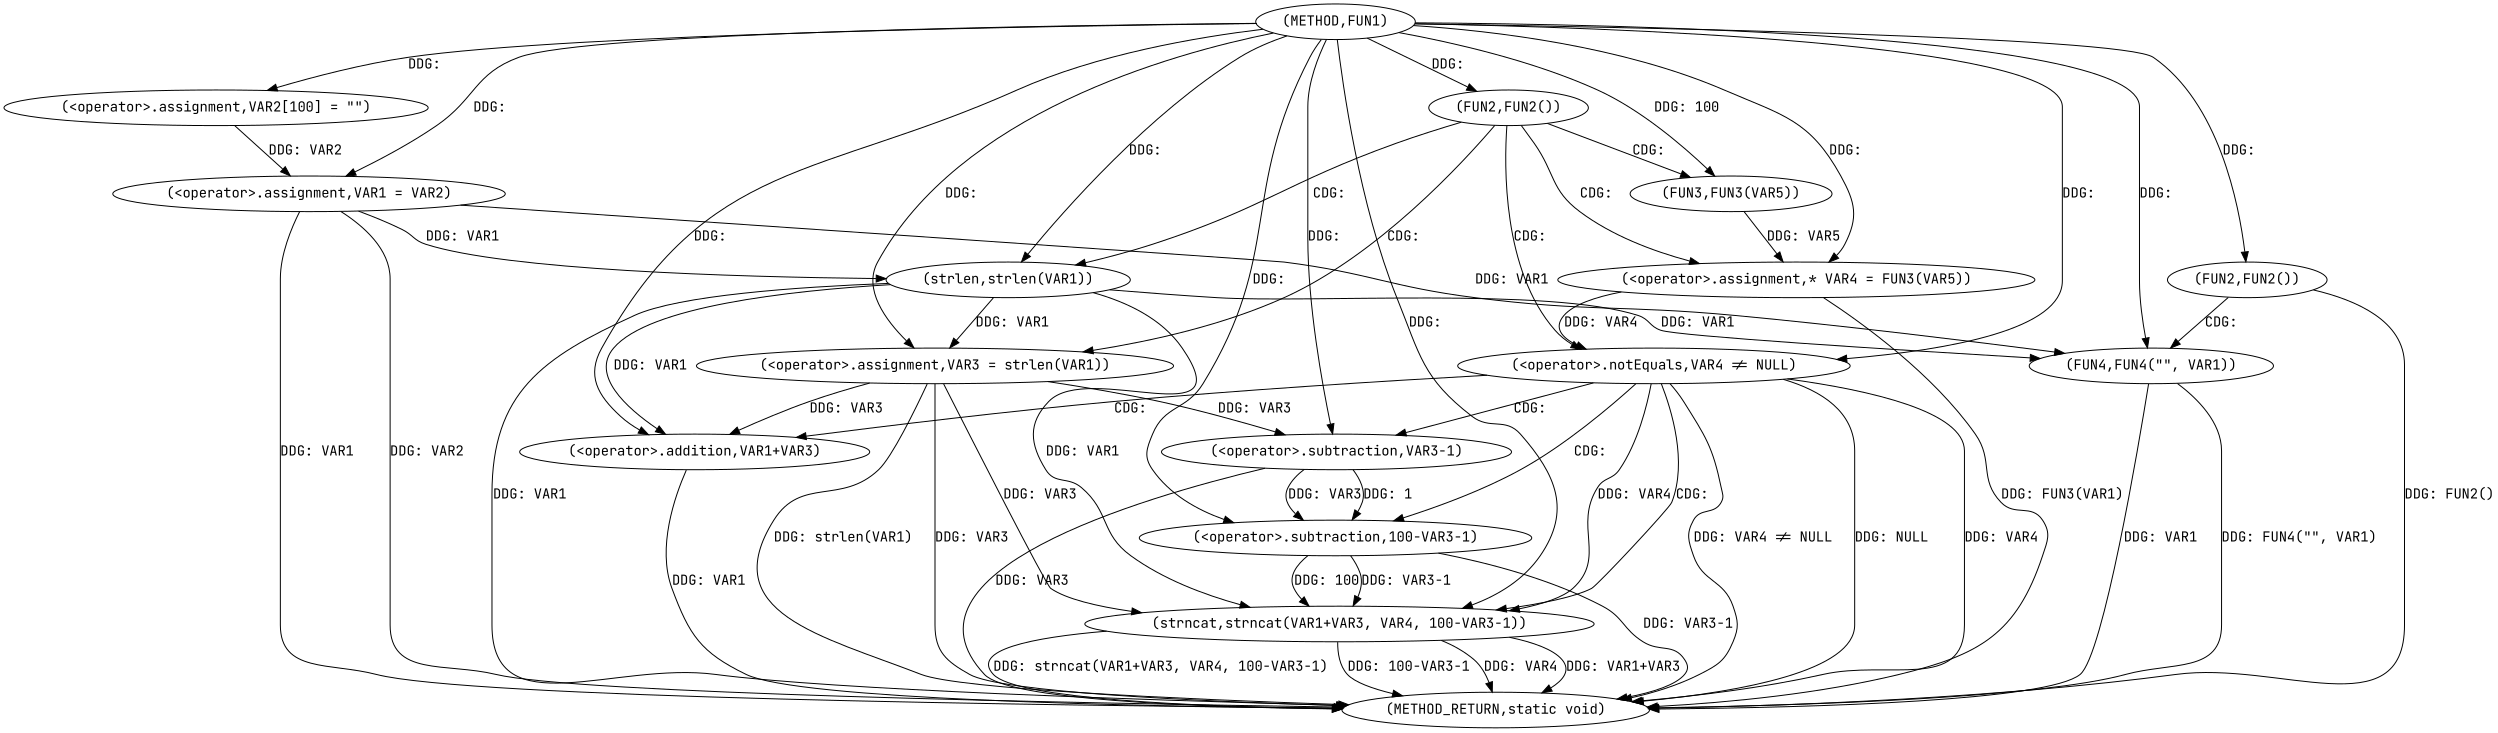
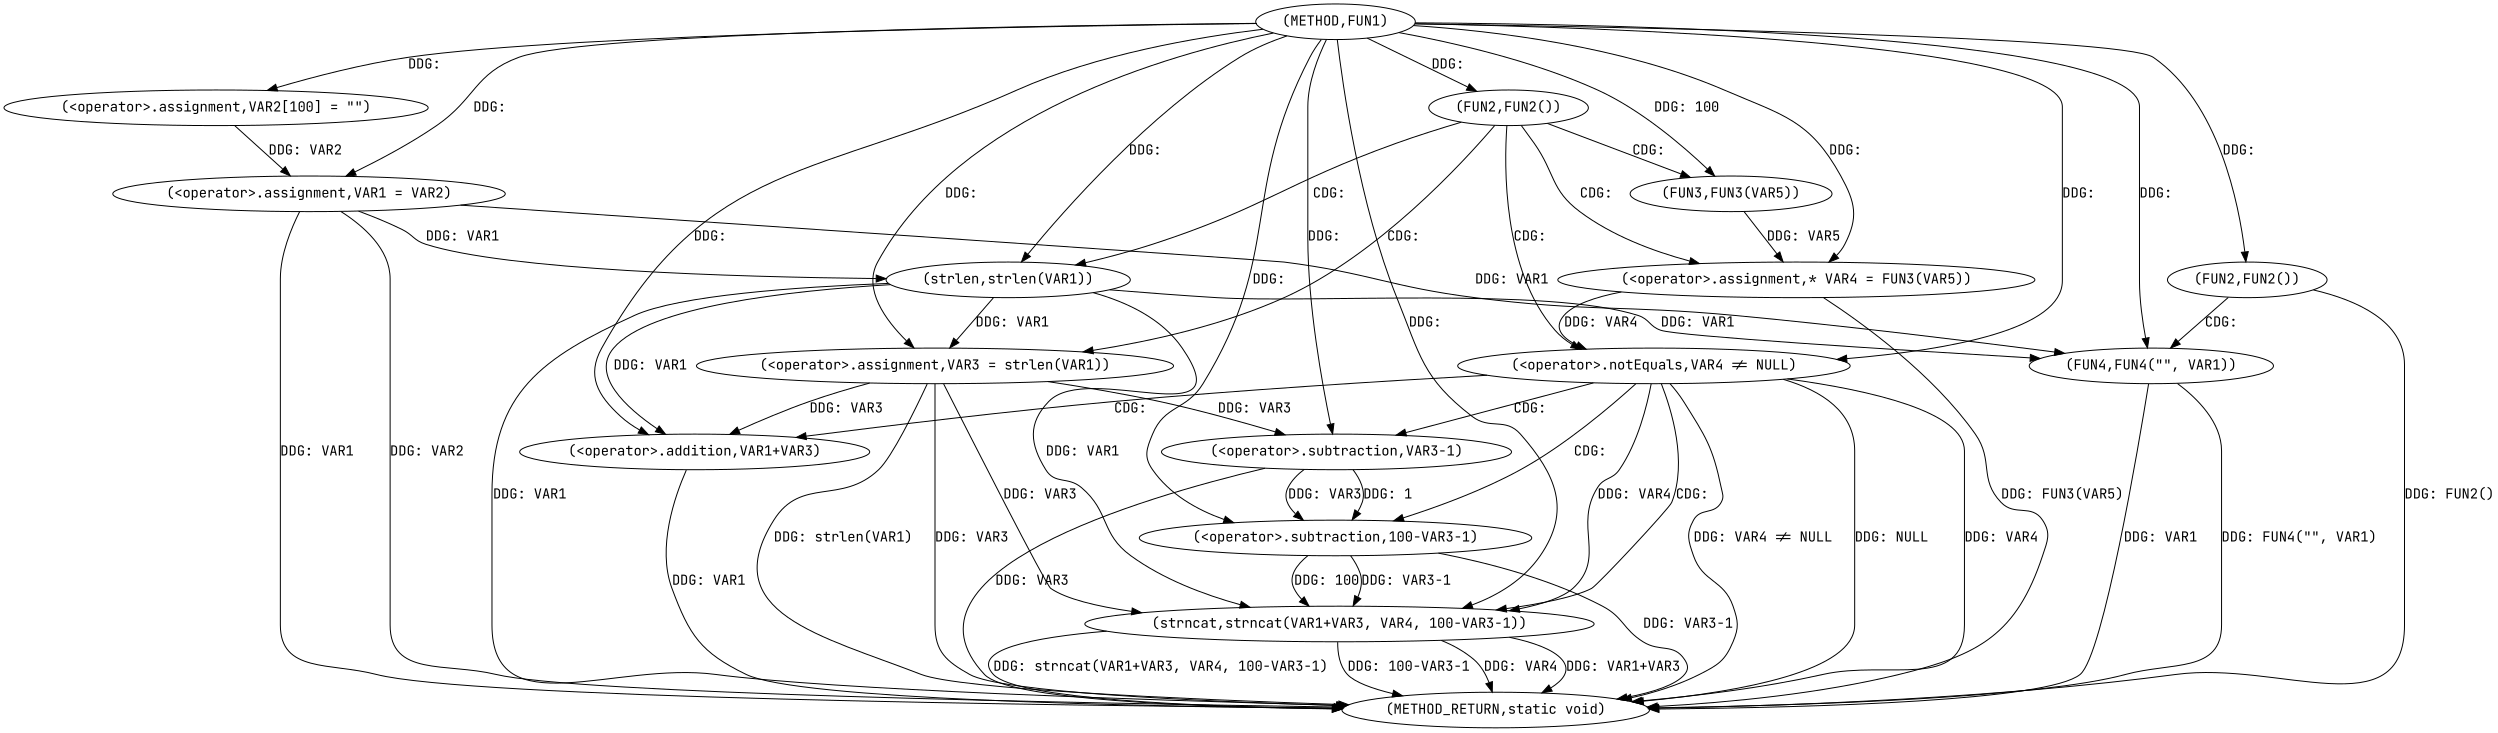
edge "(<operator>.assignment,* VAR4 = FUN3(VAR5))" -> "(METHOD_RETURN,static void)": label "DDG: FUN3(VAR1)" -> "DDG: FUN3(VAR5)"
